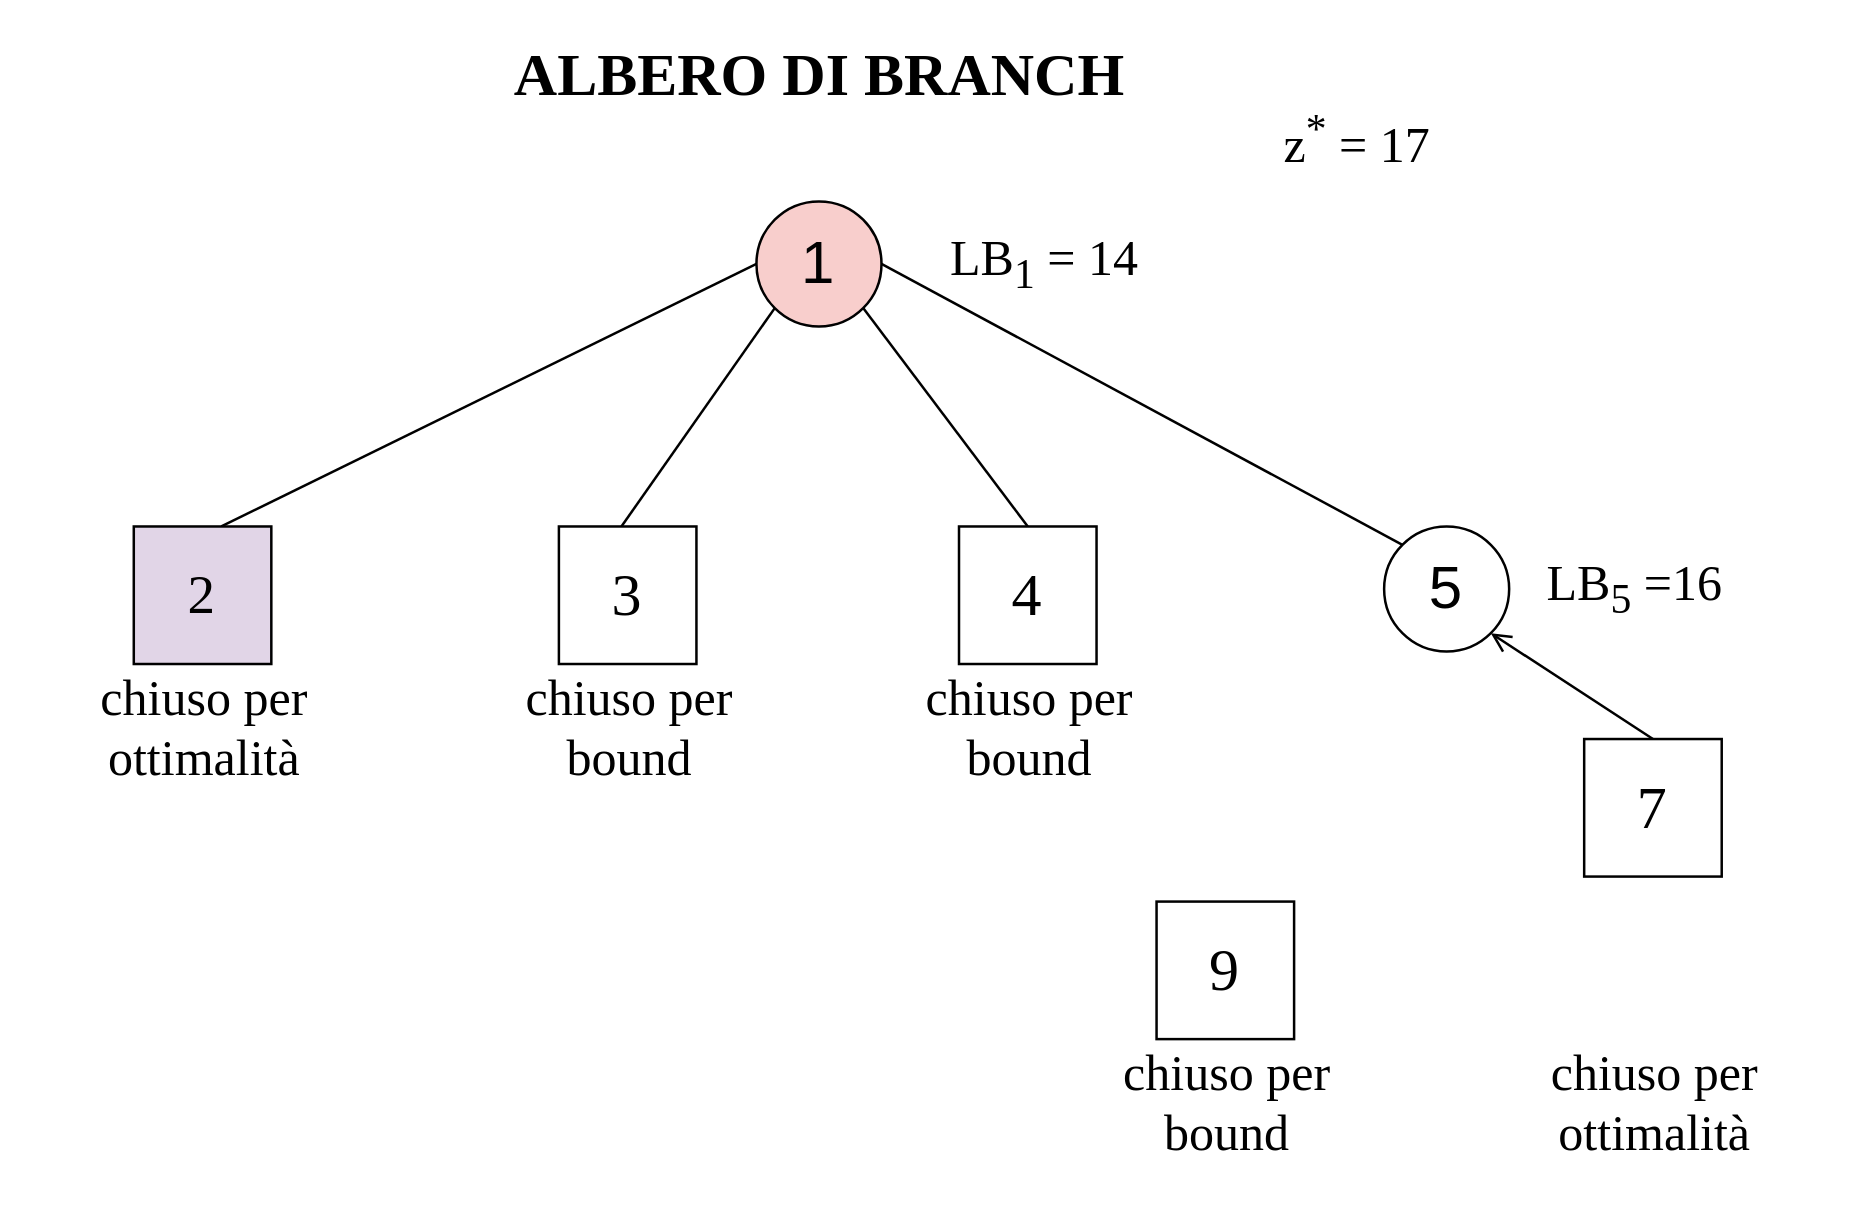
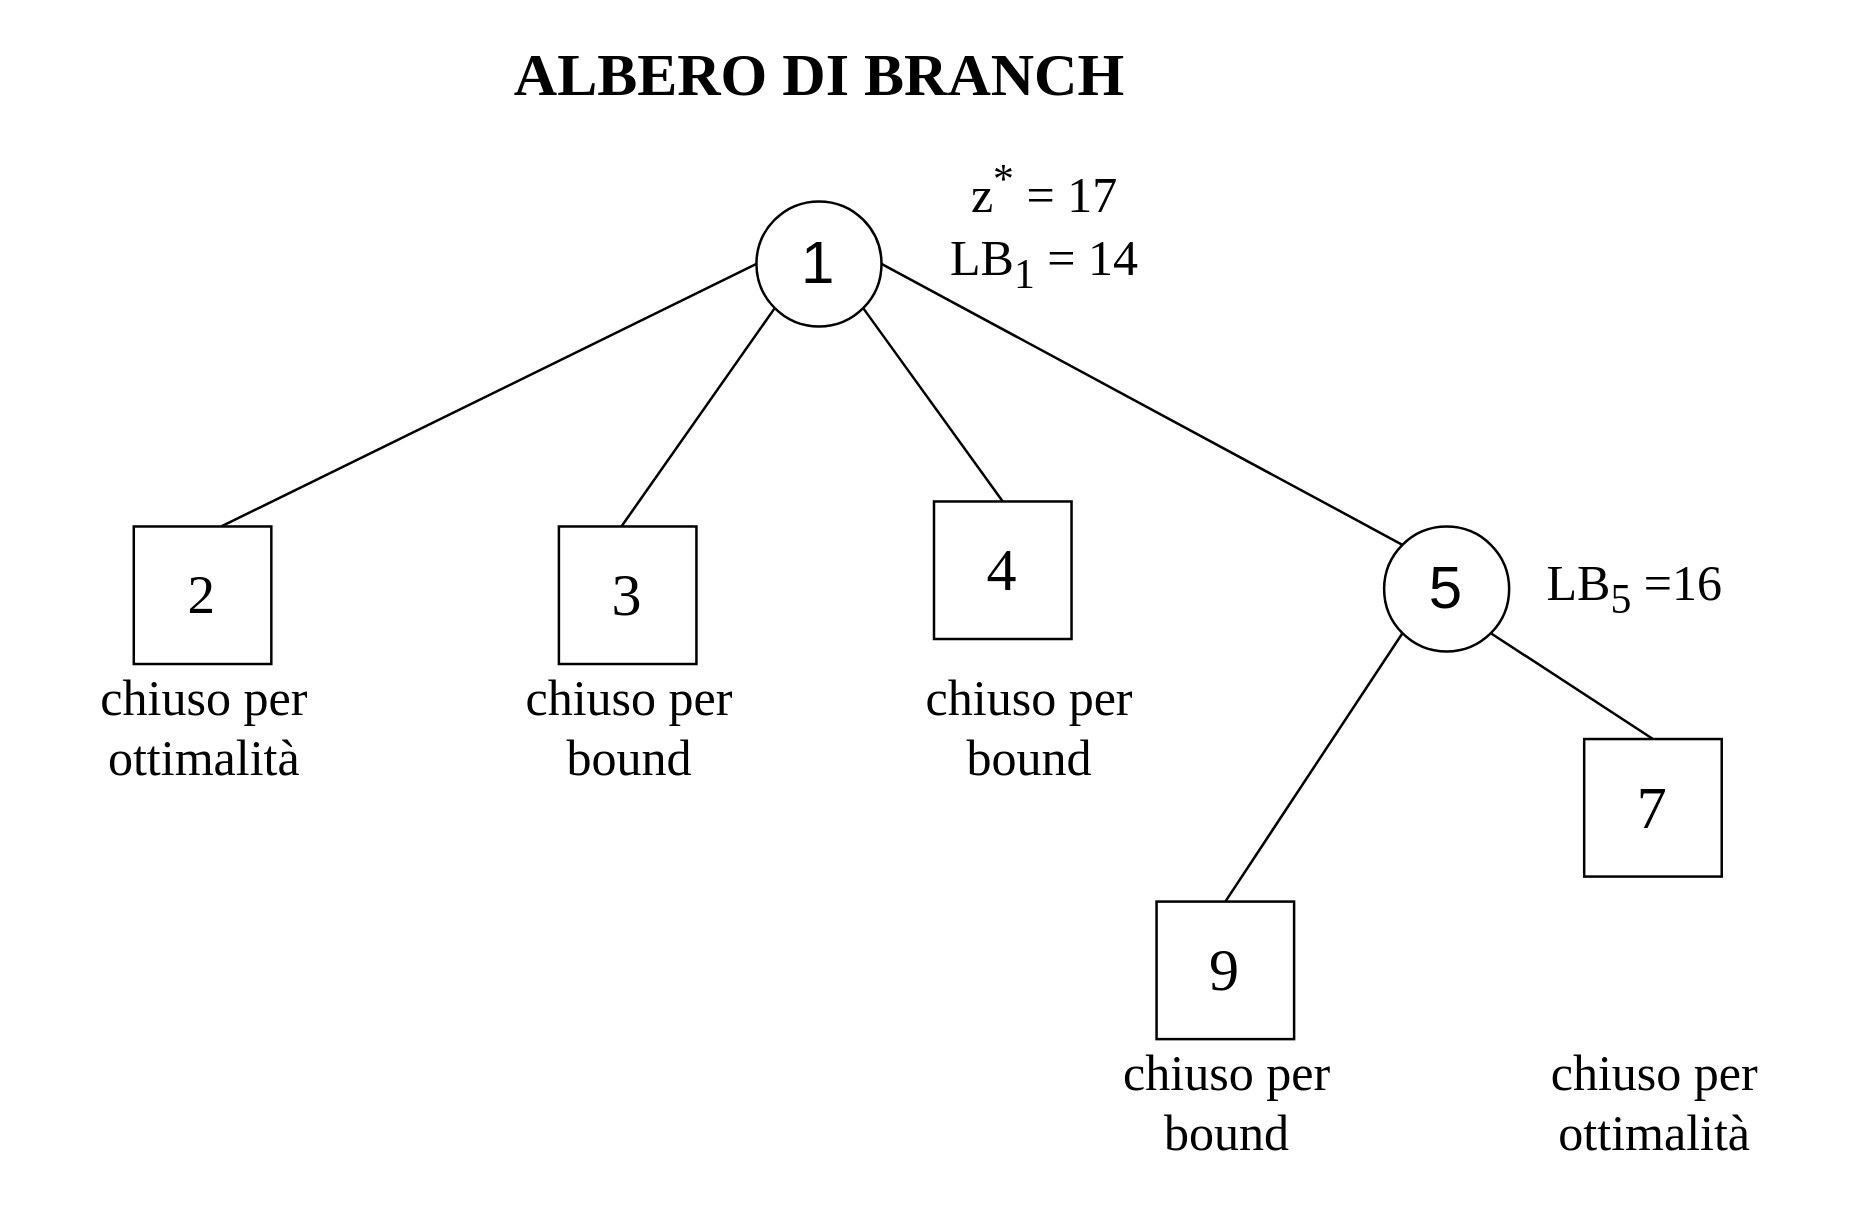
node "z* = 17": moved (1356, 139) -> (1044, 189)
node "1": fillcolor #f8cecc -> #ffffff
node "2": fillcolor #e1d5e7 -> #ffffff
node "4": moved (1028, 595) -> (1003, 570)
edge "7" -> "5": arrowhead open -> none
edge "5" -- "9": added
